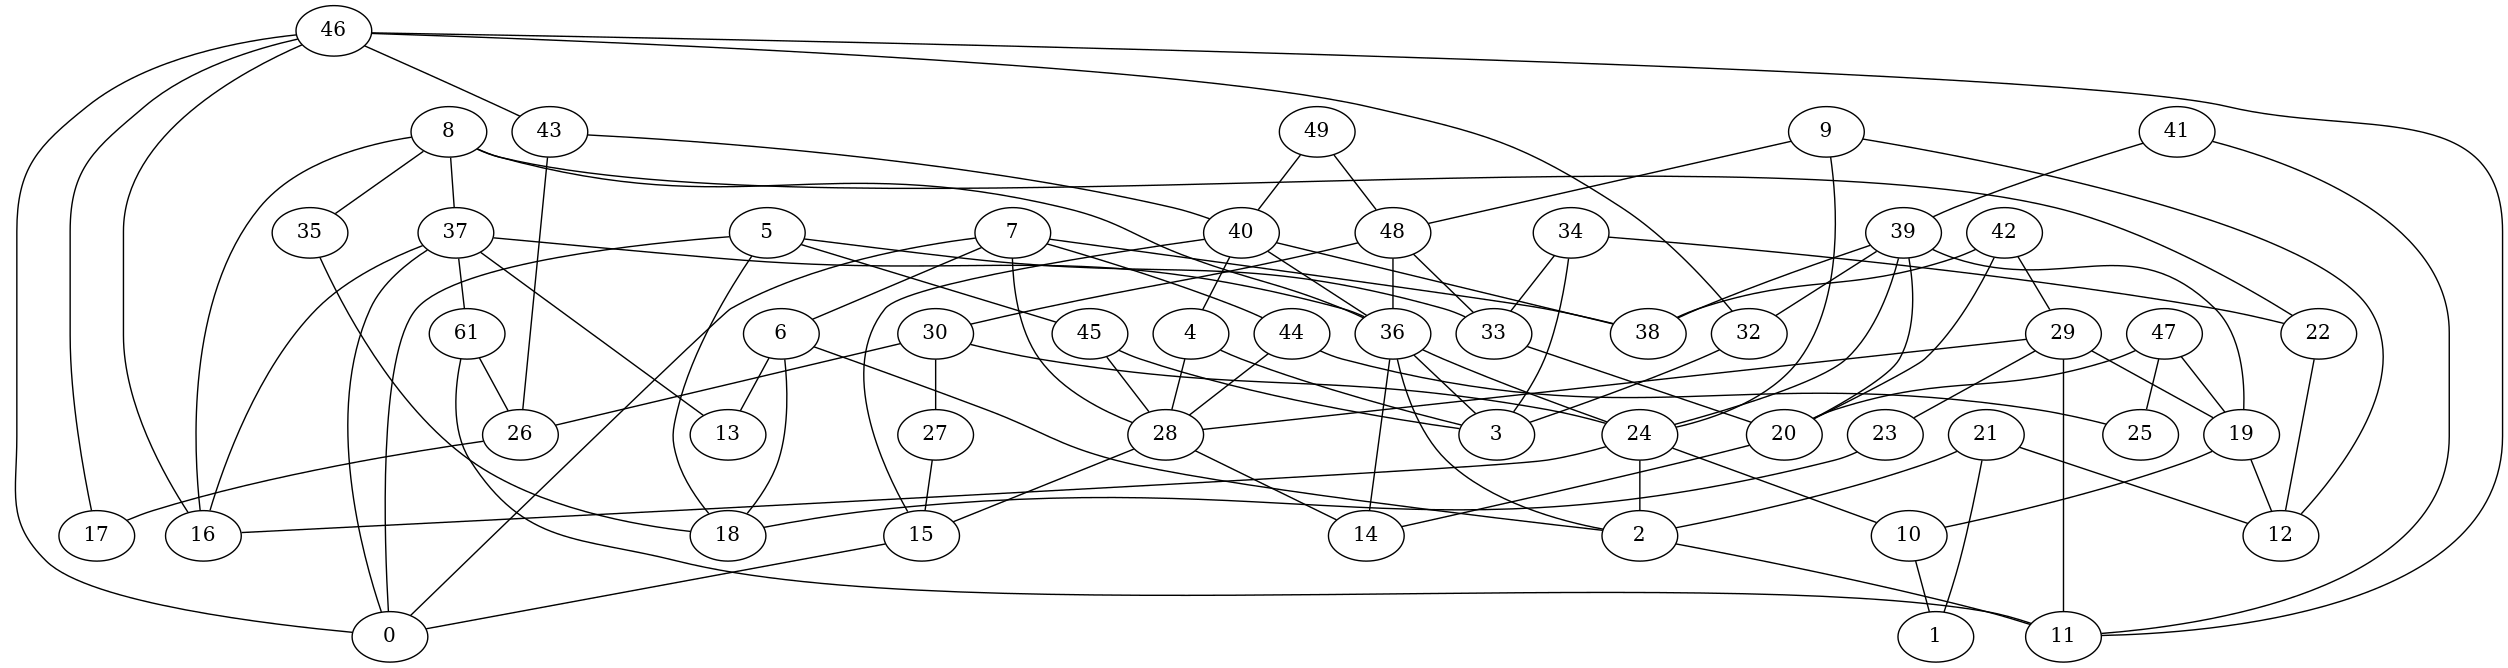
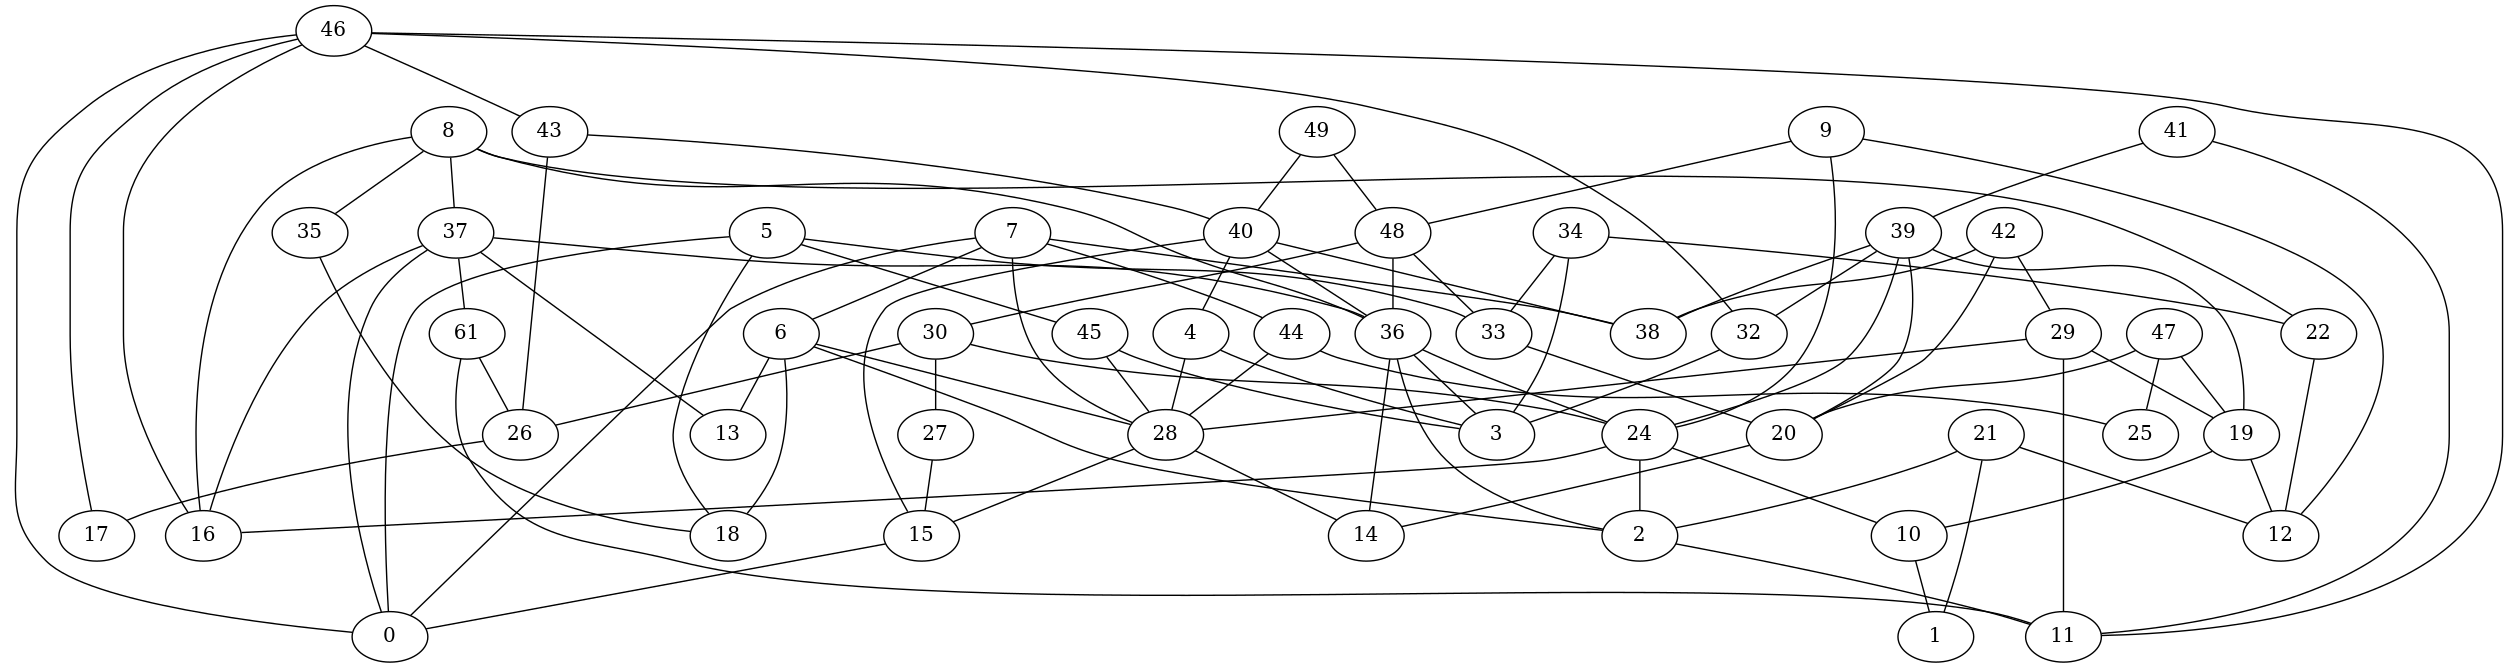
edge "6" -- "28": added
node "23": removed
